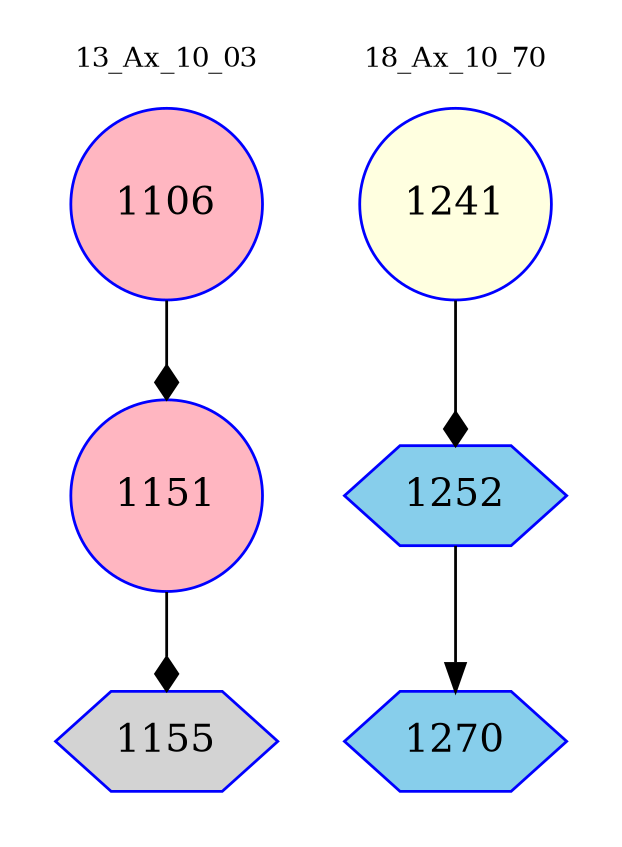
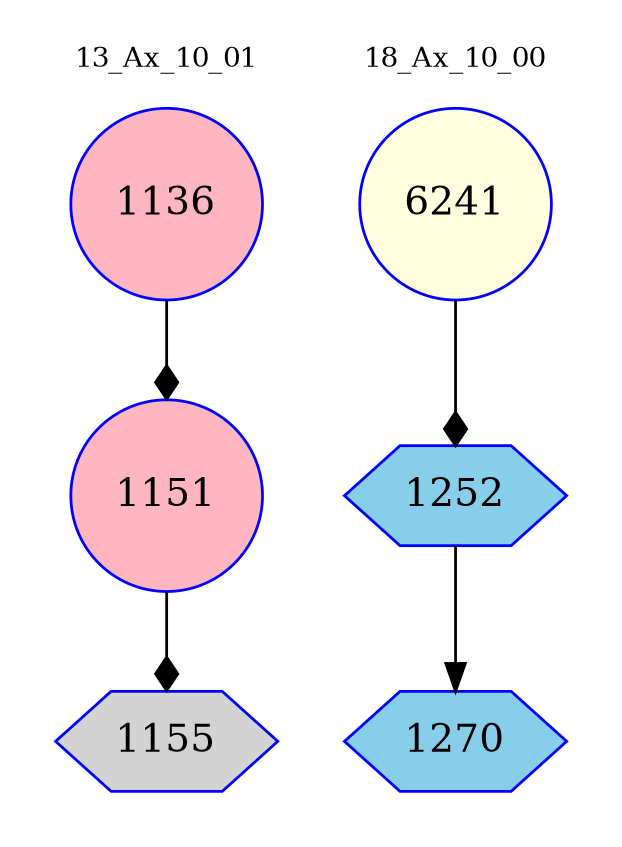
cluster "13_Ax_10_03": label "13_Ax_10_03" -> "13_Ax_10_01"
cluster "18_Ax_10_70": label "18_Ax_10_70" -> "18_Ax_10_00"
node "1106": label "1106" -> "1136"
node "1241": label "1241" -> "6241"
